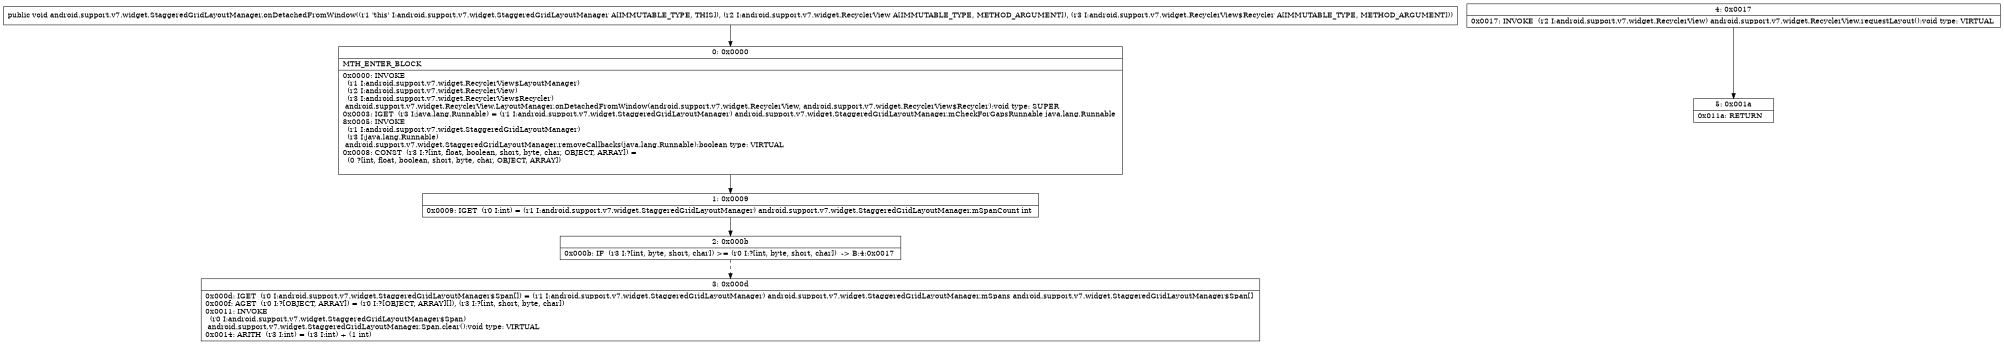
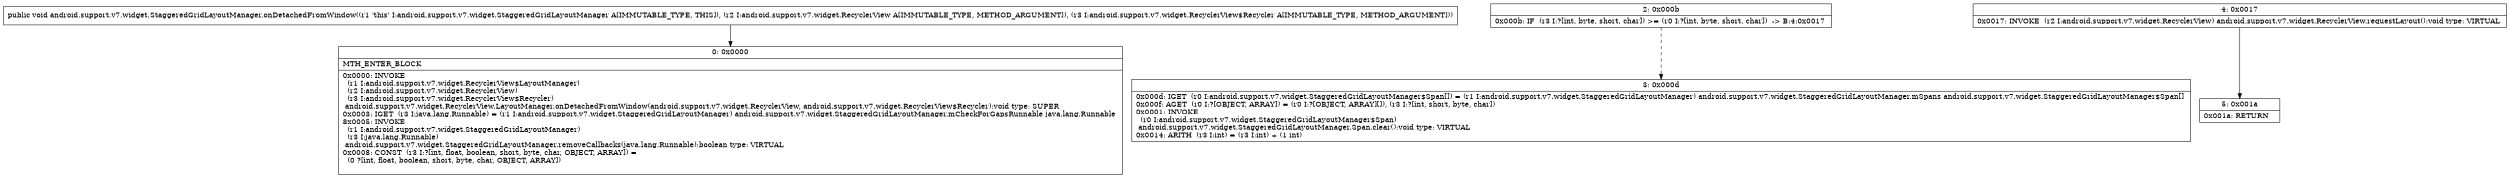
node "5: 0x001a": text "0x011a: RETURN" -> "0x001a: RETURN"
node "1: 0x0009": removed
node "3: 0x000d": text "0x0011: INVOKE" -> "0x0001: INVOKE"
